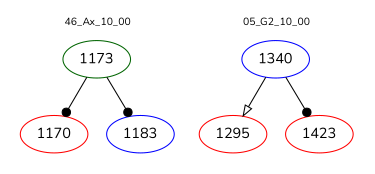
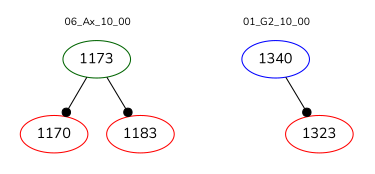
cluster "46_Ax_10_00": label "46_Ax_10_00" -> "06_Ax_10_00"
cluster "05_G2_10_00": label "05_G2_10_00" -> "01_G2_10_00"
node "1183": color blue -> red
node "1295": removed
node "1423": label "1423" -> "1323"
